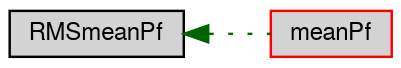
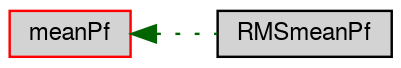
edge "meanPf" -> "RMSmeanPf": reversed
